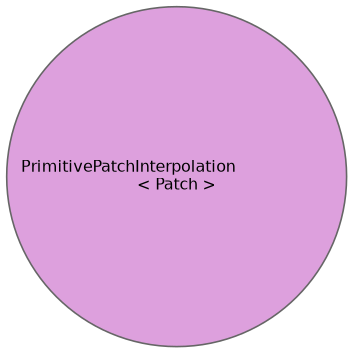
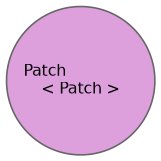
node "PrimitivePatchInterpolation < Patch >": label "PrimitivePatchInterpolation < Patch >" -> "Patch < Patch >"
